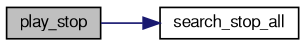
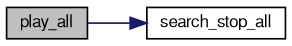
node "play_stop": label "play_stop" -> "play_all"
